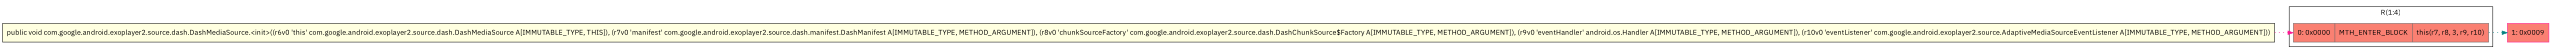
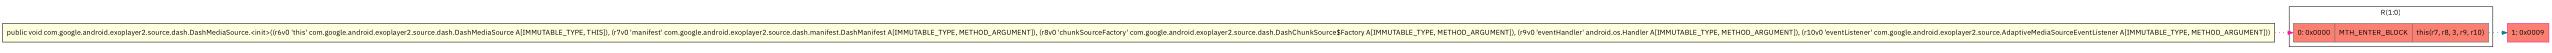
cluster "R(1:4)": label "R(1:4)" -> "R(1:0)"
